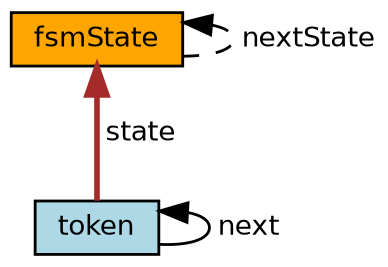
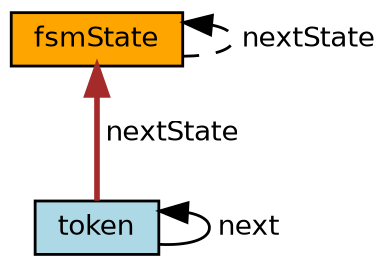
edge "token" -> "fsmState": label " state" -> " nextState"
